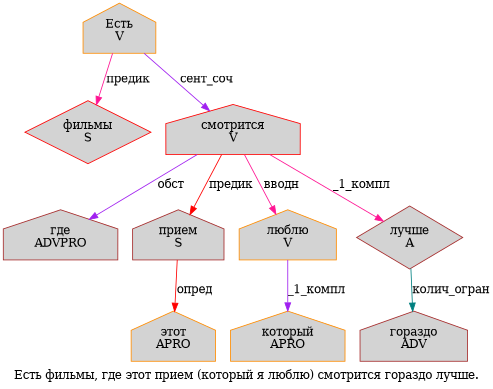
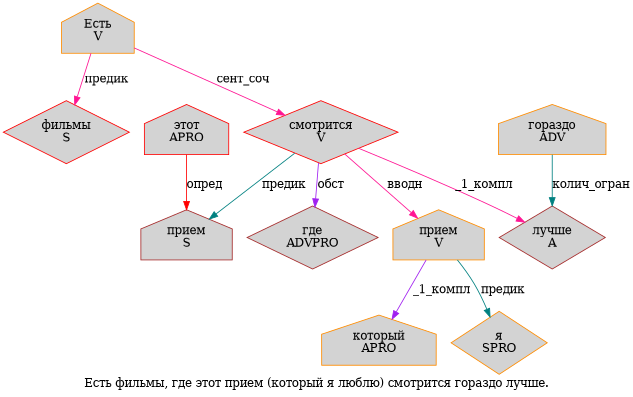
edge "Есть V" -> "смотрится V": color purple -> deeppink
node "смотрится V": shape house -> diamond
edge "смотрится V" -> "прием S": color red -> teal
node "где ADVPRO": shape house -> diamond
node "люблю V": label "люблю V" -> "прием V"
edge "прием S" -> "этот APRO": reversed
edge "лучше A" -> "гораздо ADV": reversed
node "этот APRO": color darkorange -> red
node "гораздо ADV": color brown -> darkorange
node "я SPRO": added
